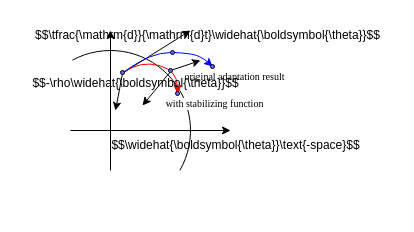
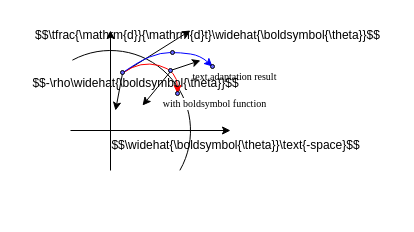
node "original adaptation result": label "original adaptation result" -> "text adaptation result"
node "with stabilizing function": label "with stabilizing function" -> "with boldsymbol function"
